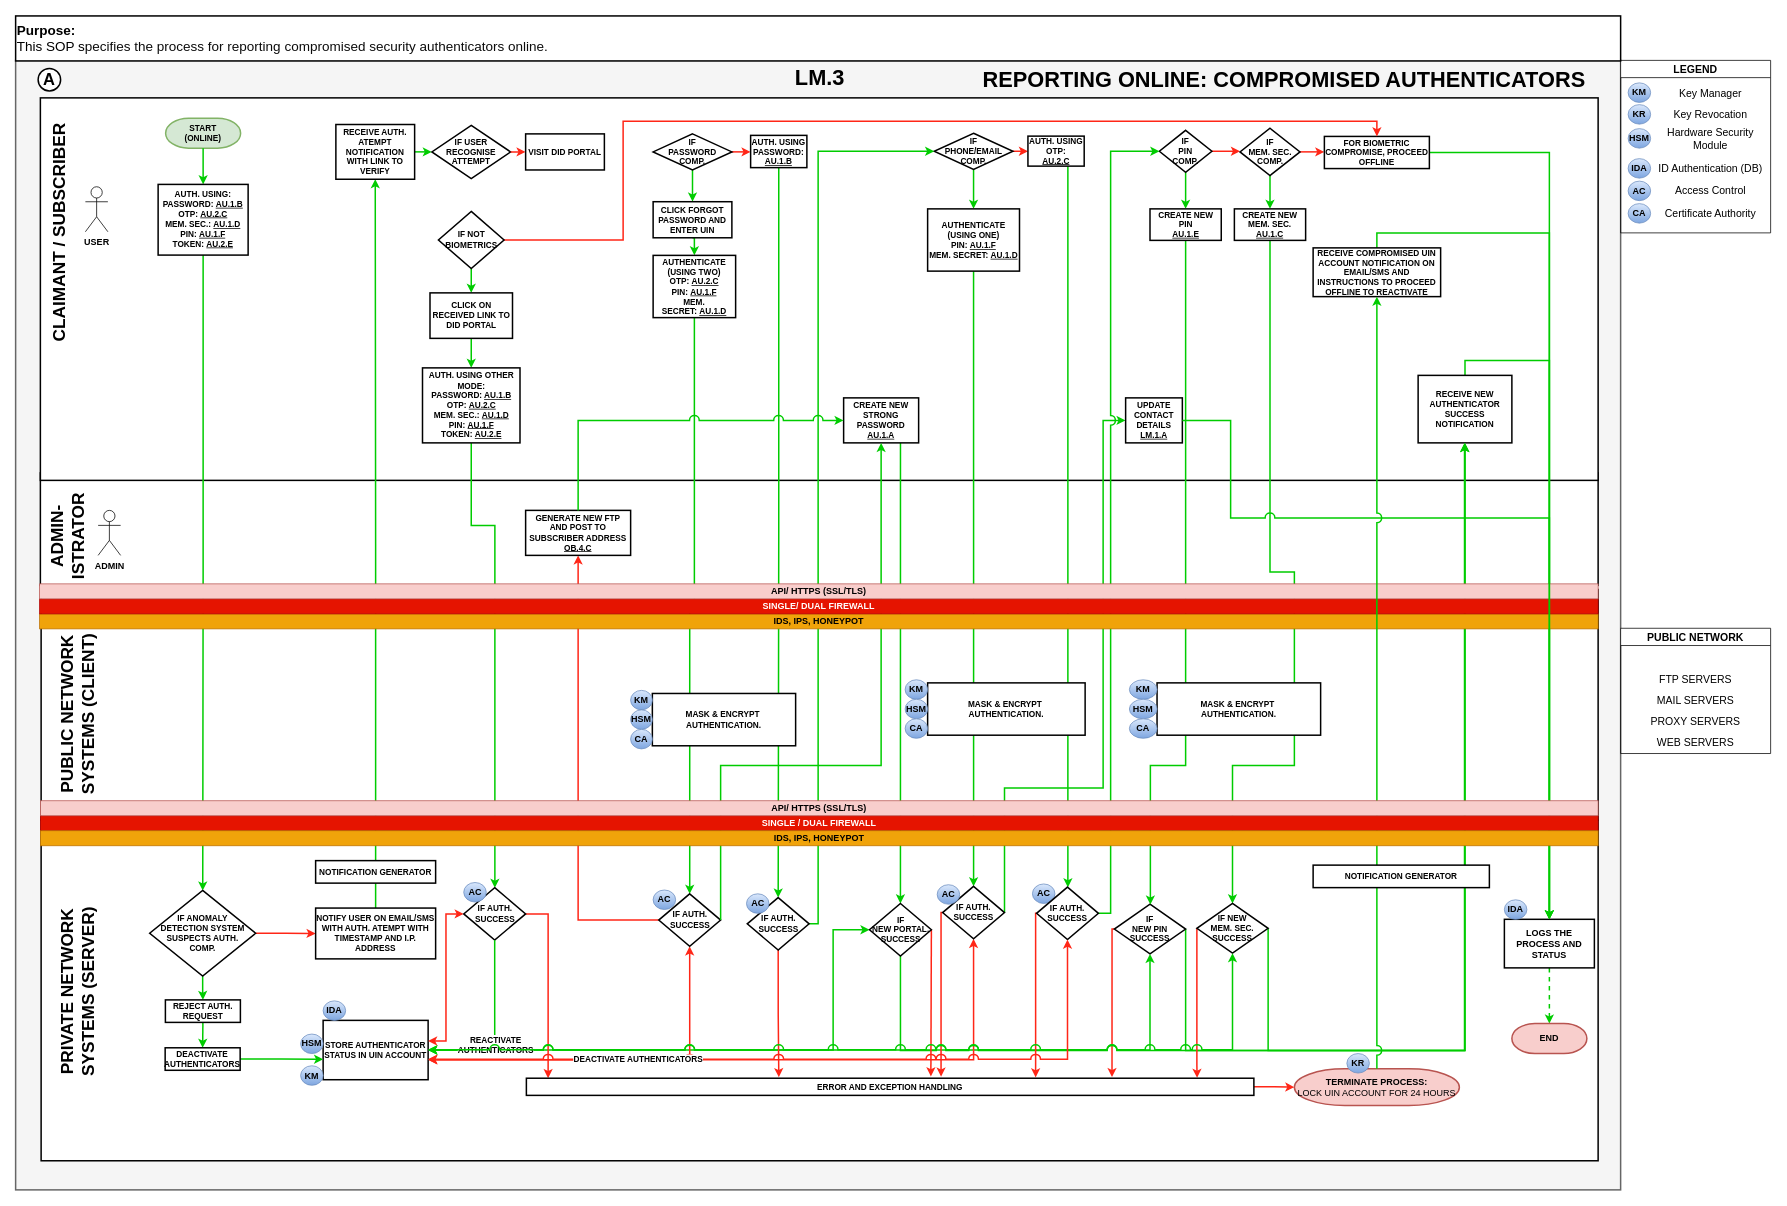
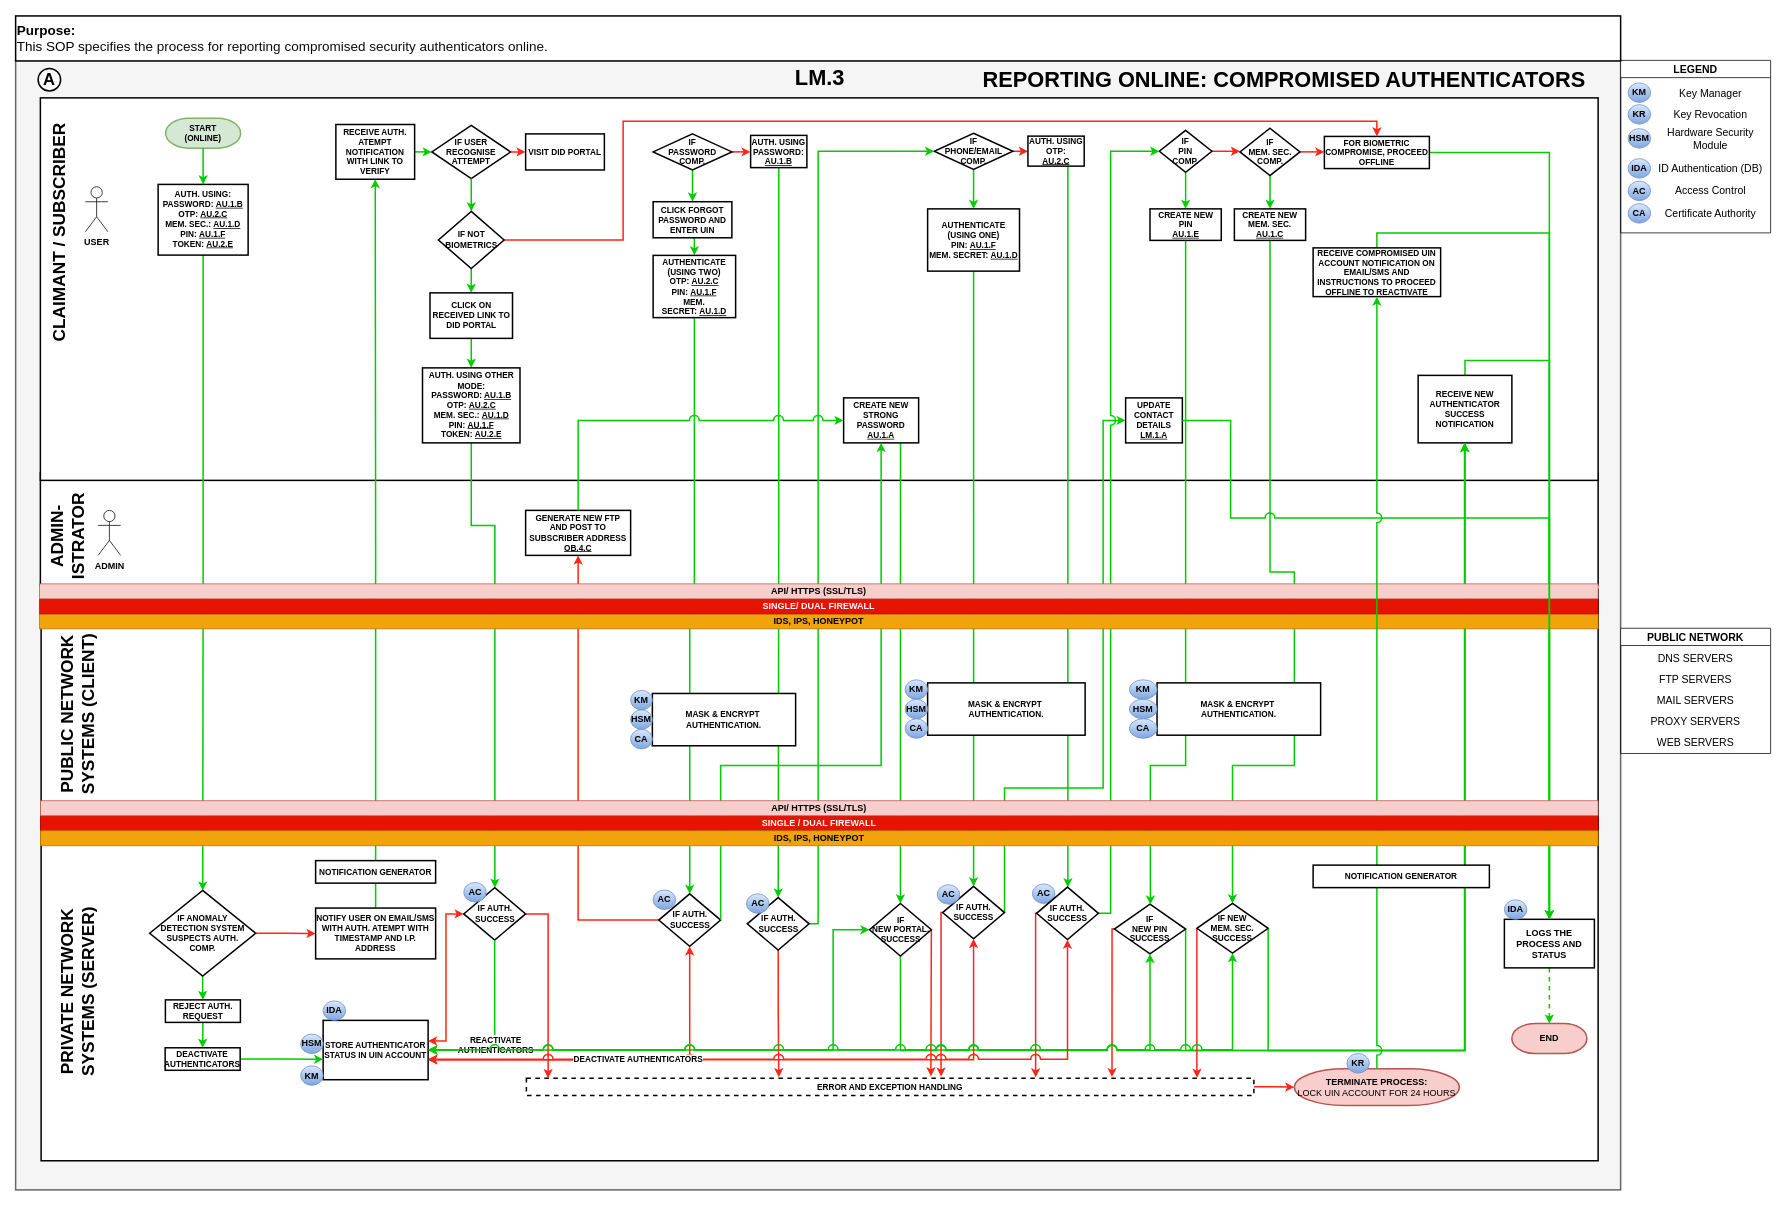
edge "IF USER RECOGNISE ATTEMPT" -> "IF NOT BIOMETRICS": added
node "DNS SERVERS": added
node "ERROR AND EXCEPTION HANDLING": style solid -> dashed
